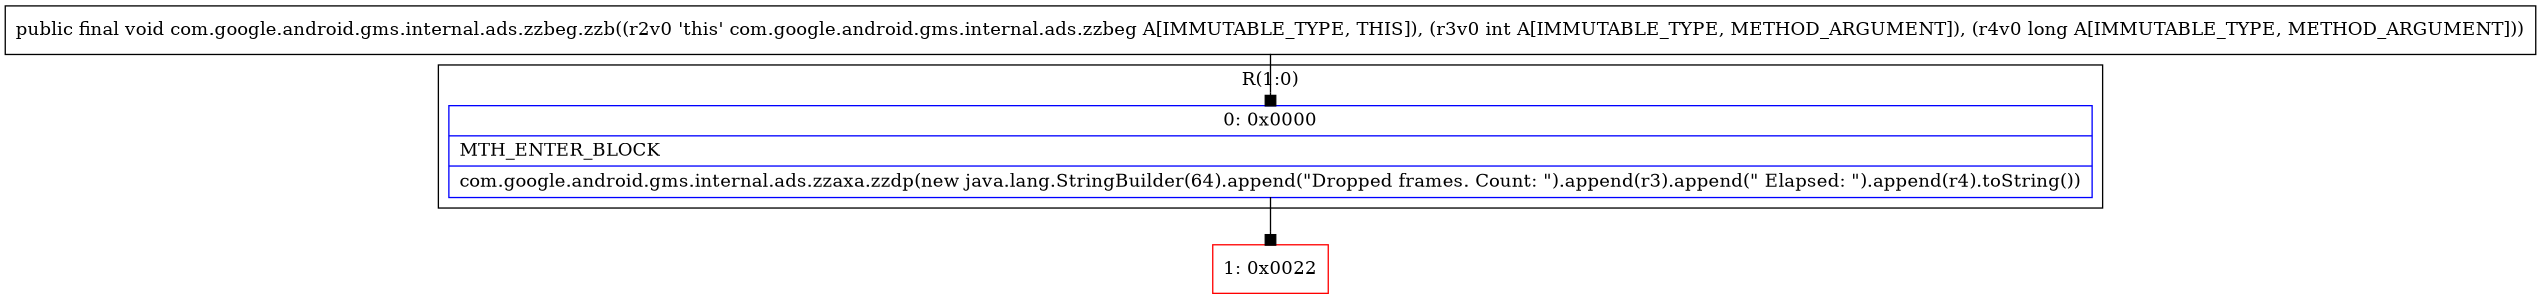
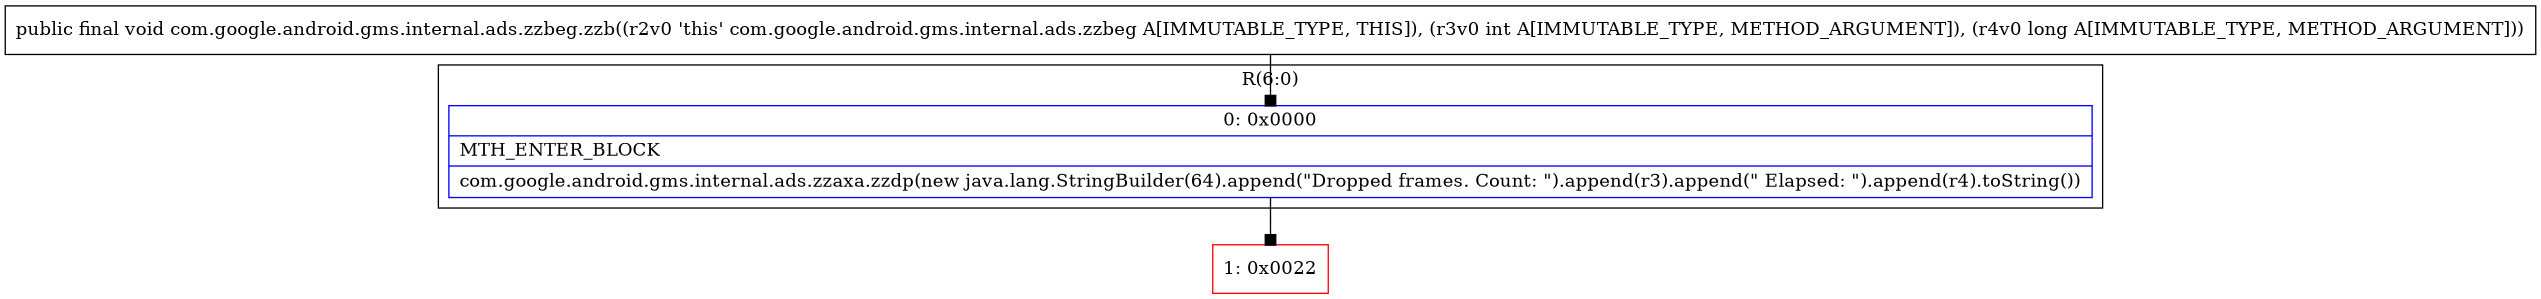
cluster "R(1:0)": label "R(1:0)" -> "R(6:0)"
